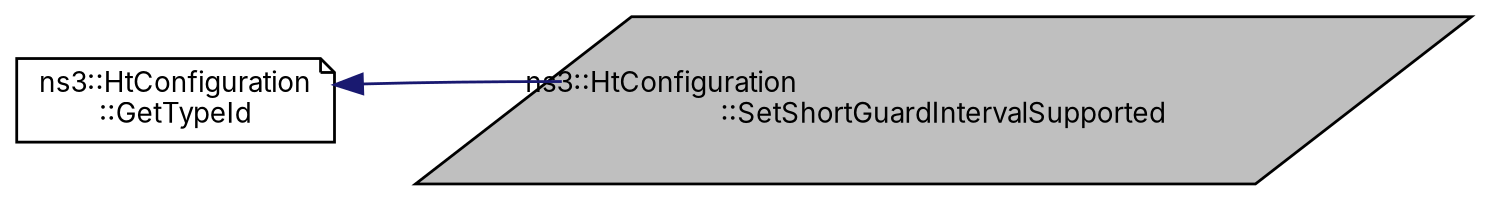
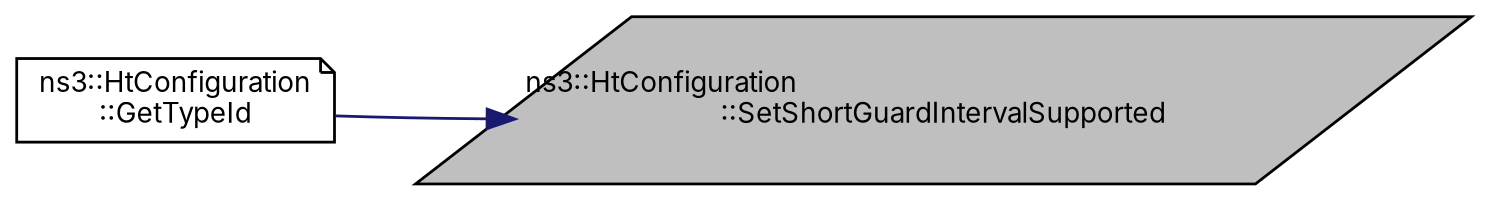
edge "ns3::HtConfiguration ::SetShortGuardIntervalSupported" -> "ns3::HtConfiguration ::GetTypeId": reversed
